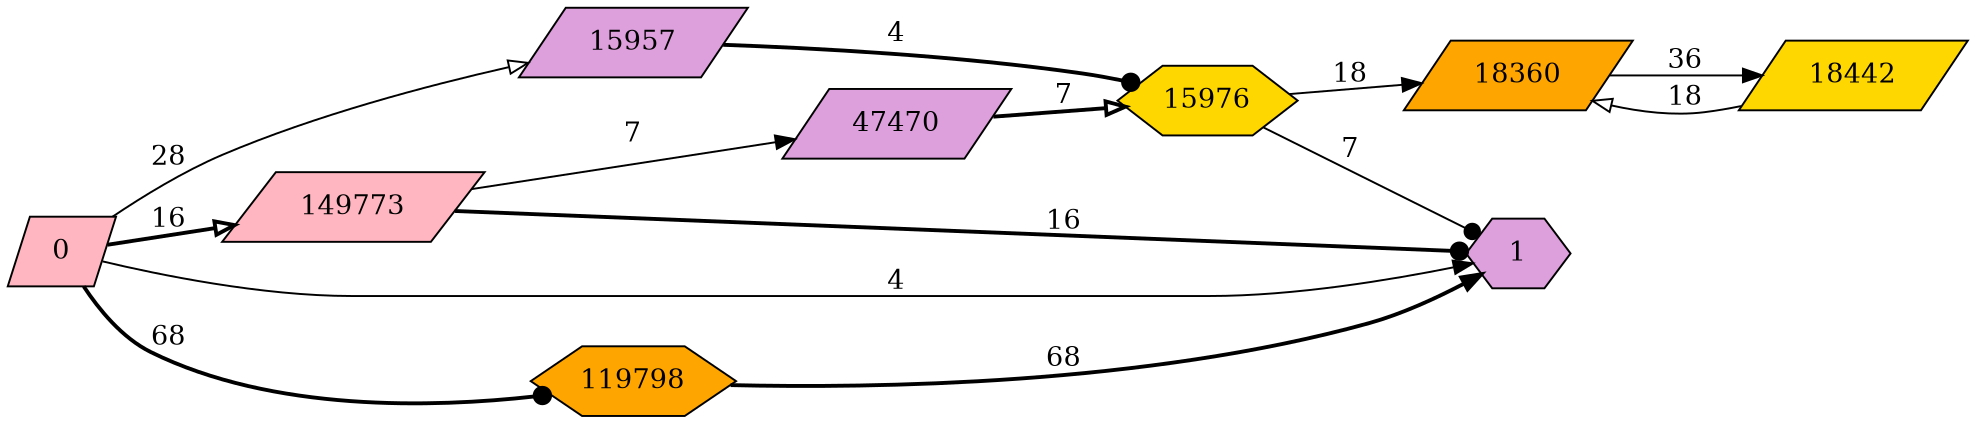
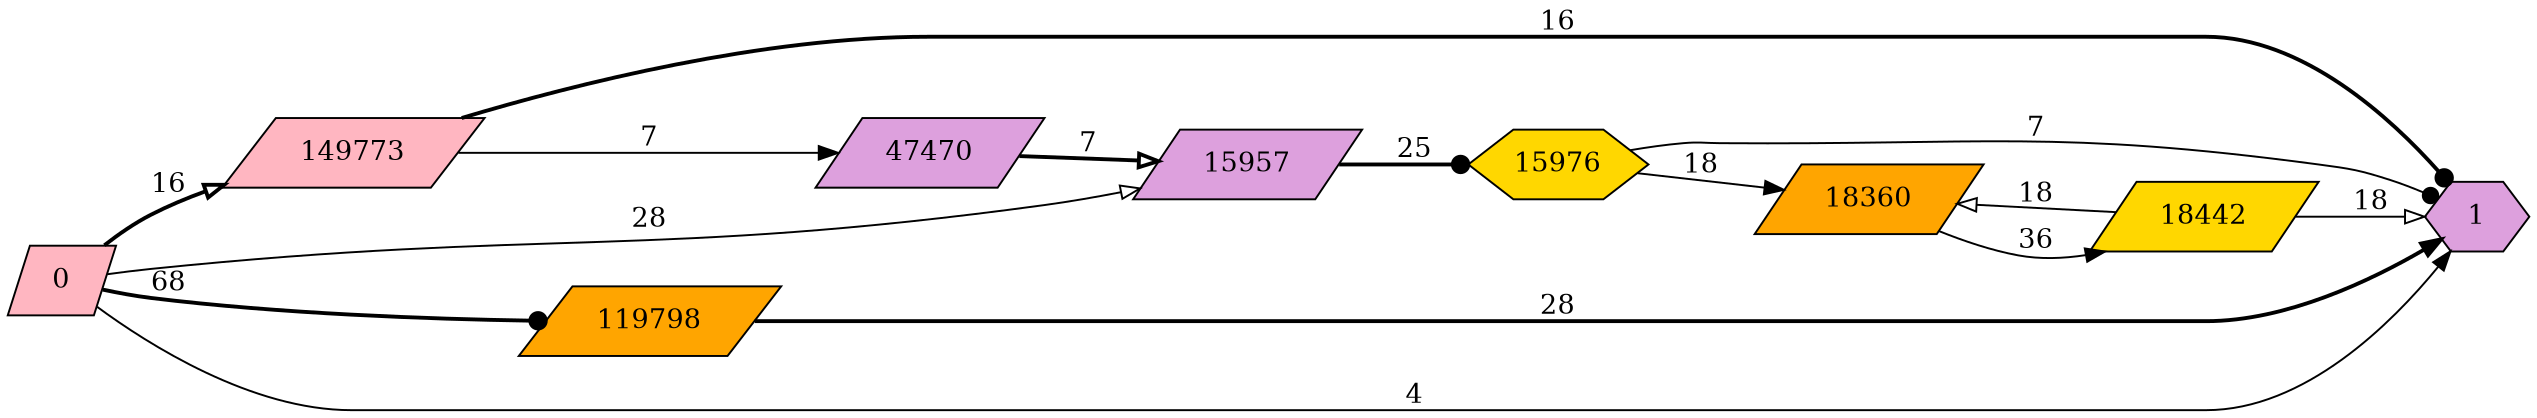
edge "15957" -> "15976": label "4" -> "25"
edge "47470" -> "15976": now "47470" -> "15957"
edge "18442" -> "1": added, label "18"
edge "119798" -> "1": label "68" -> "28"
node "119798": shape hexagon -> parallelogram
